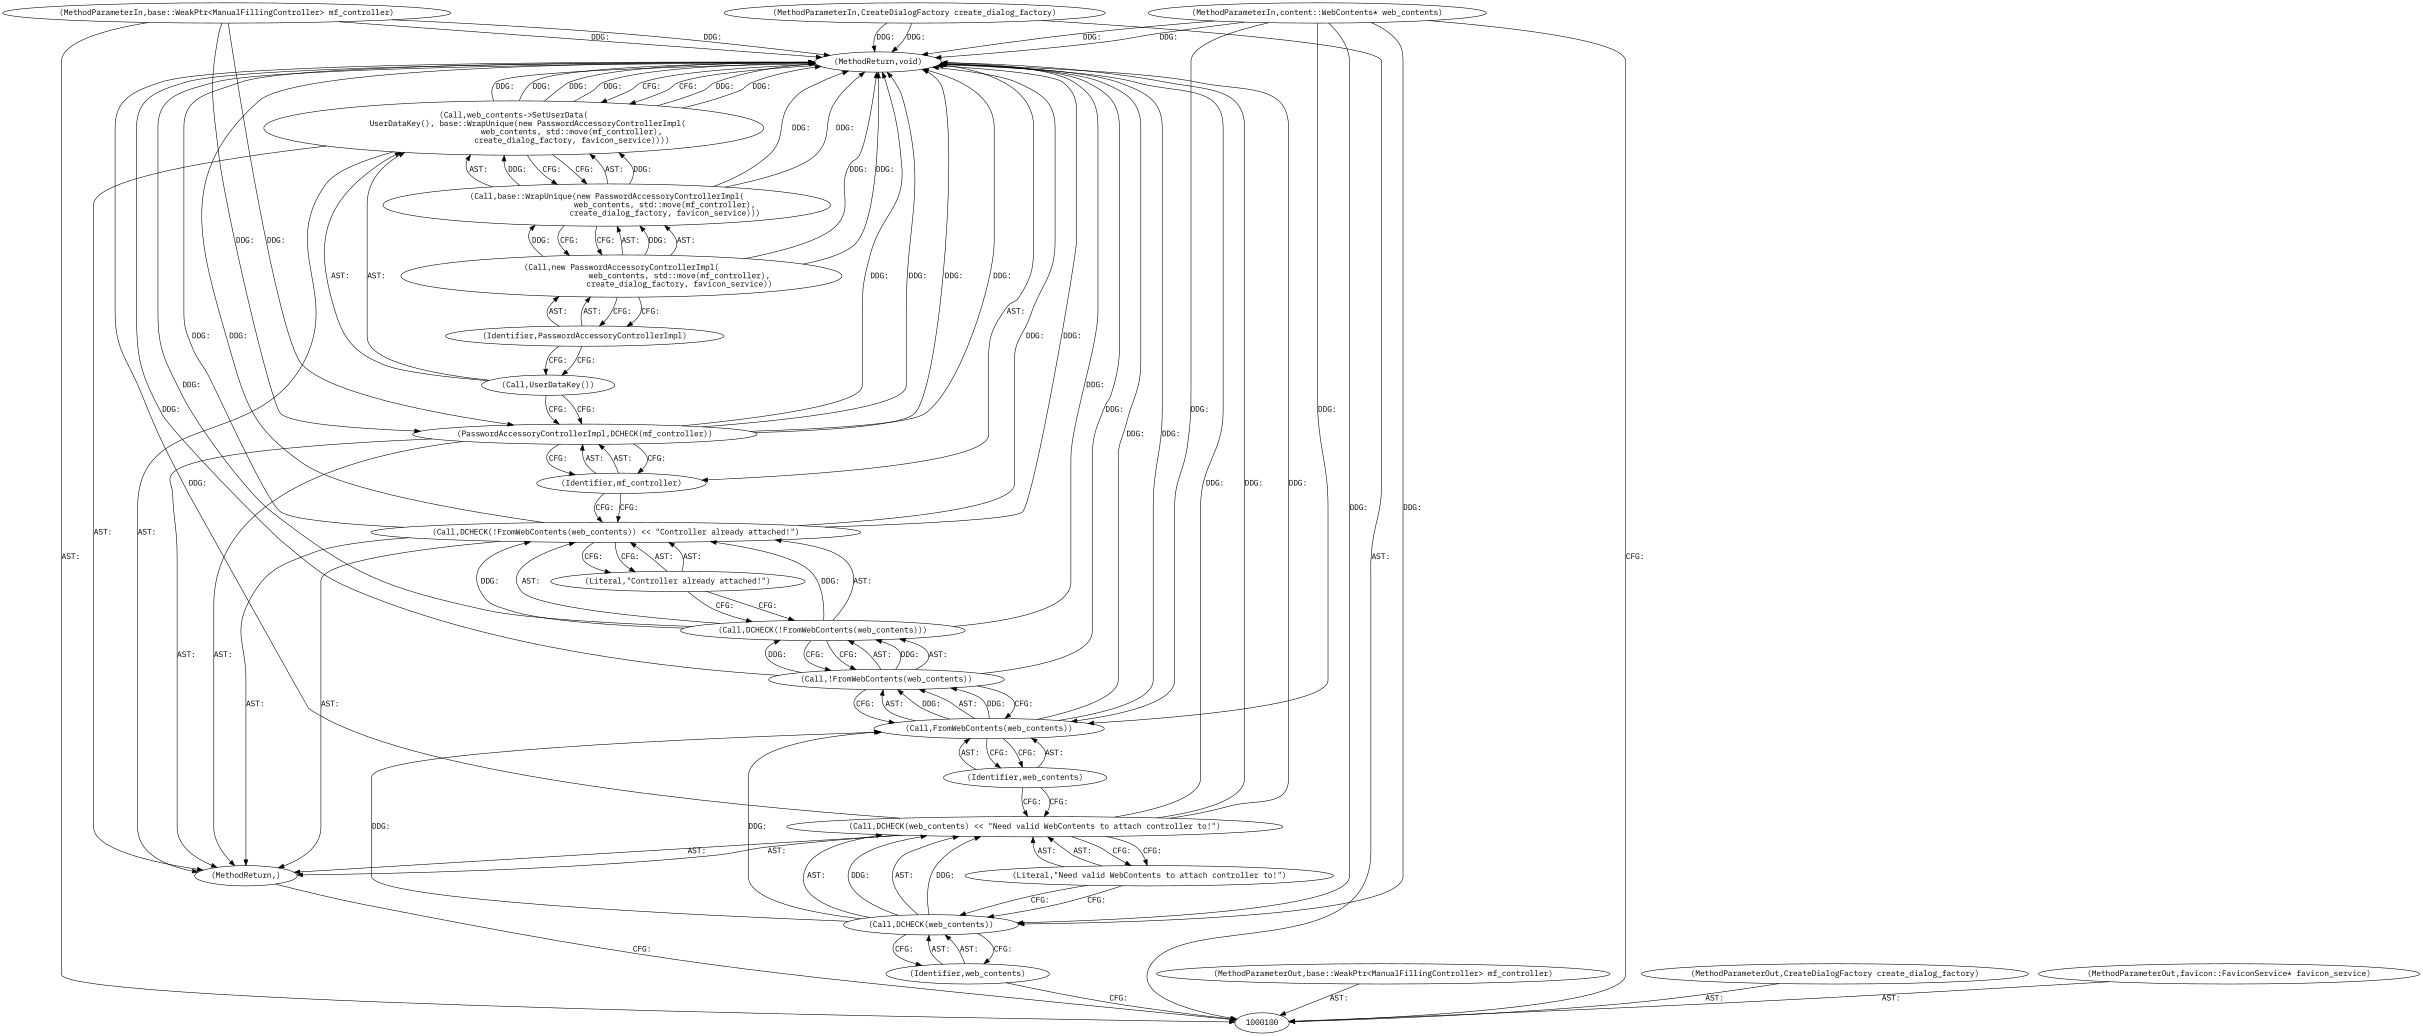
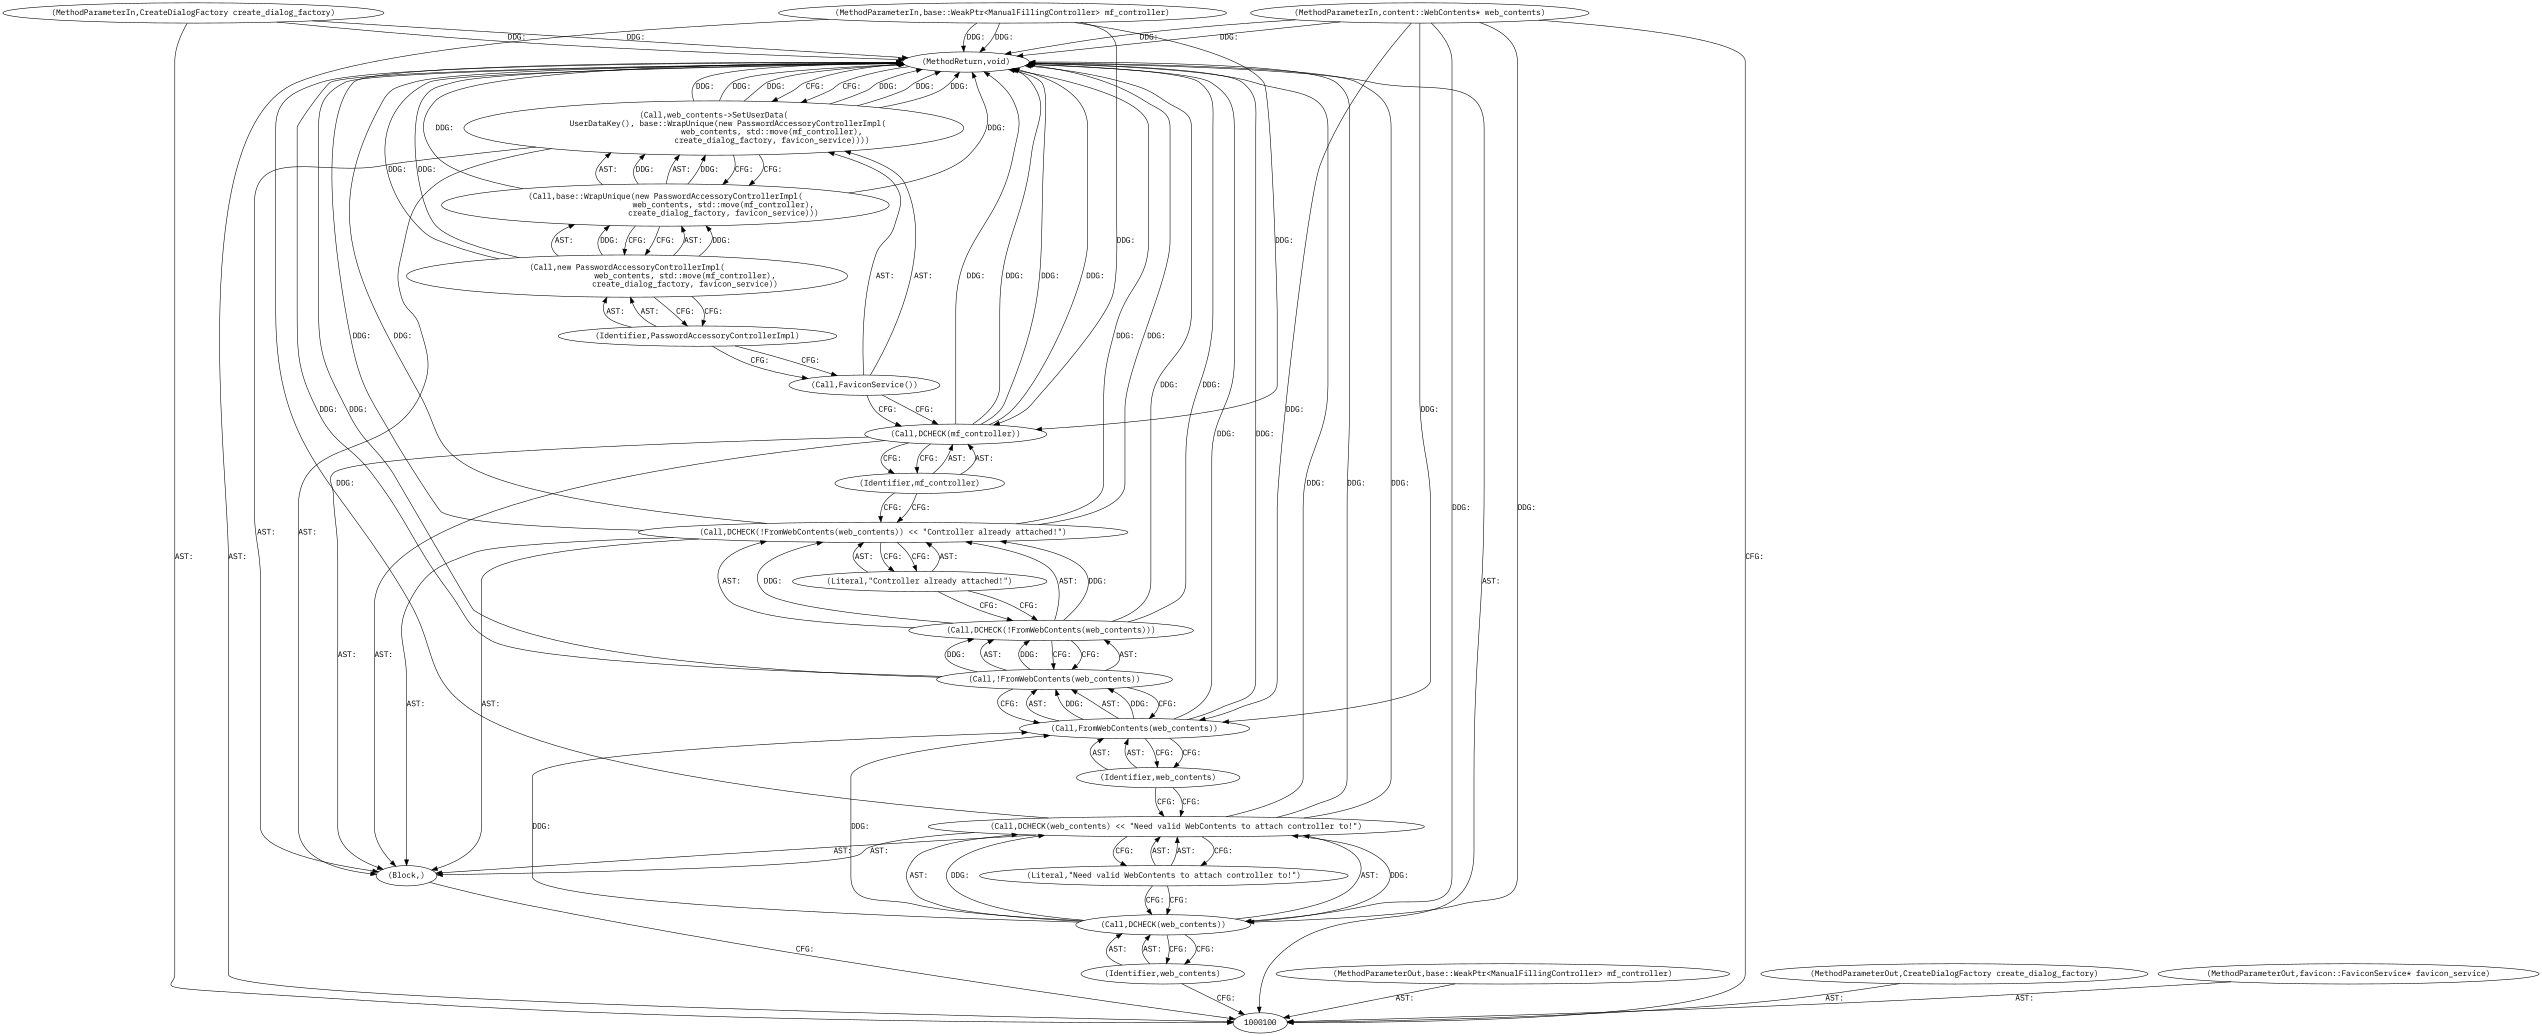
edge "(MethodReturn,void)" -> "(Identifier,mf_controller)": now "(MethodReturn,void)" -> "1000100"
node "(Call,UserDataKey())": label "(Call,UserDataKey())" -> "(Call,FaviconService())"
node "(PasswordAccessoryControllerImpl,DCHECK(mf_controller))": label "(PasswordAccessoryControllerImpl,DCHECK(mf_controller))" -> "(Call,DCHECK(mf_controller))"
node "(MethodReturn,)": label "(MethodReturn,)" -> "(Block,)"
